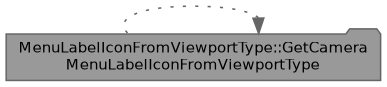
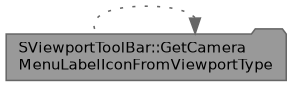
node "MenuLabelIconFromViewportType::GetCamera MenuLabelIconFromViewportType": label "MenuLabelIconFromViewportType::GetCamera MenuLabelIconFromViewportType" -> "SViewportToolBar::GetCamera MenuLabelIconFromViewportType"
